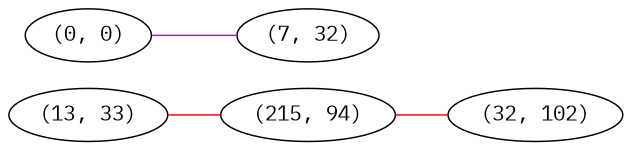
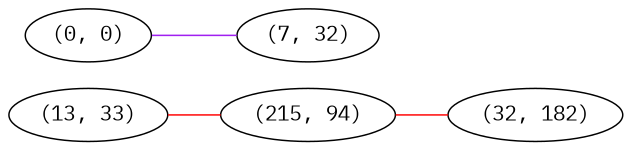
node "(32, 102)": label "(32, 102)" -> "(32, 182)"
